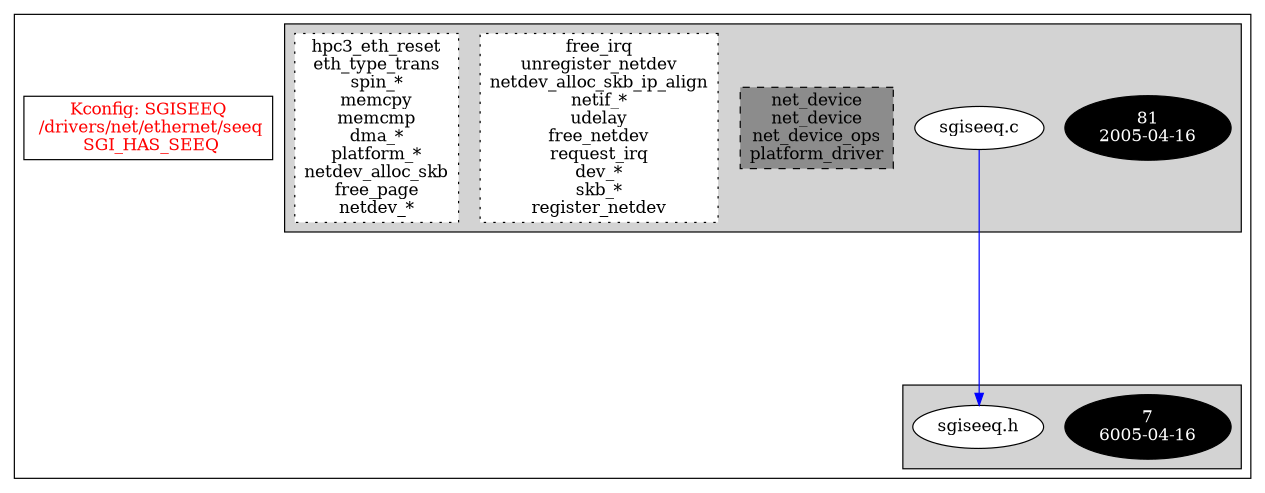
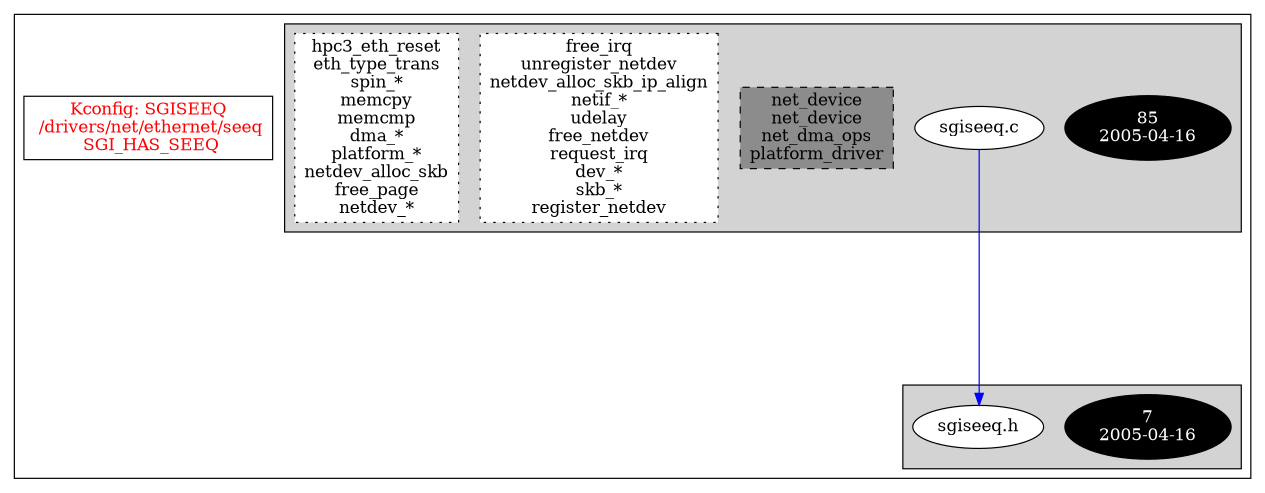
node "net_device net_device net_device_ops platform_driver": label "net_device net_device net_device_ops platform_driver" -> "net_device net_device net_dma_ops platform_driver"
node "81 2005-04-16": label "81 2005-04-16" -> "85 2005-04-16"
node "7 6005-04-16": label "7 6005-04-16" -> "7 2005-04-16"
